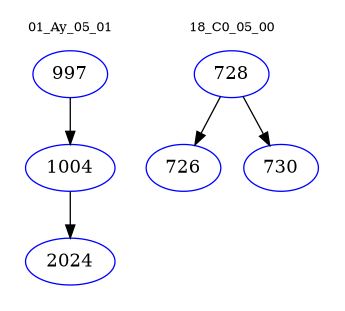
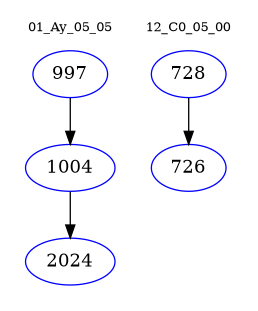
cluster "01_Ay_05_01": label "01_Ay_05_01" -> "01_Ay_05_05"
cluster "18_C0_05_00": label "18_C0_05_00" -> "12_C0_05_00"
node "730": removed
